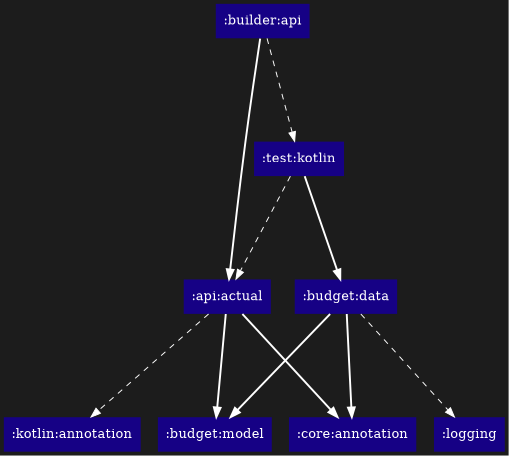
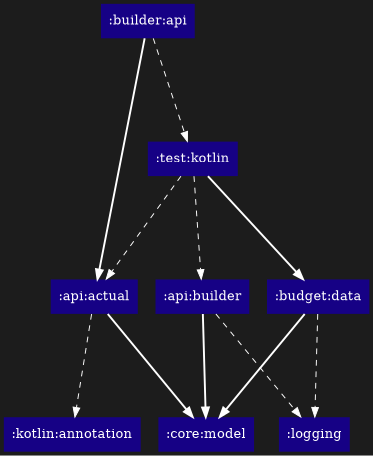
node ":api:builder": added
node ":budget:model": removed
node ":core:annotation": label ":core:annotation" -> ":core:model"
